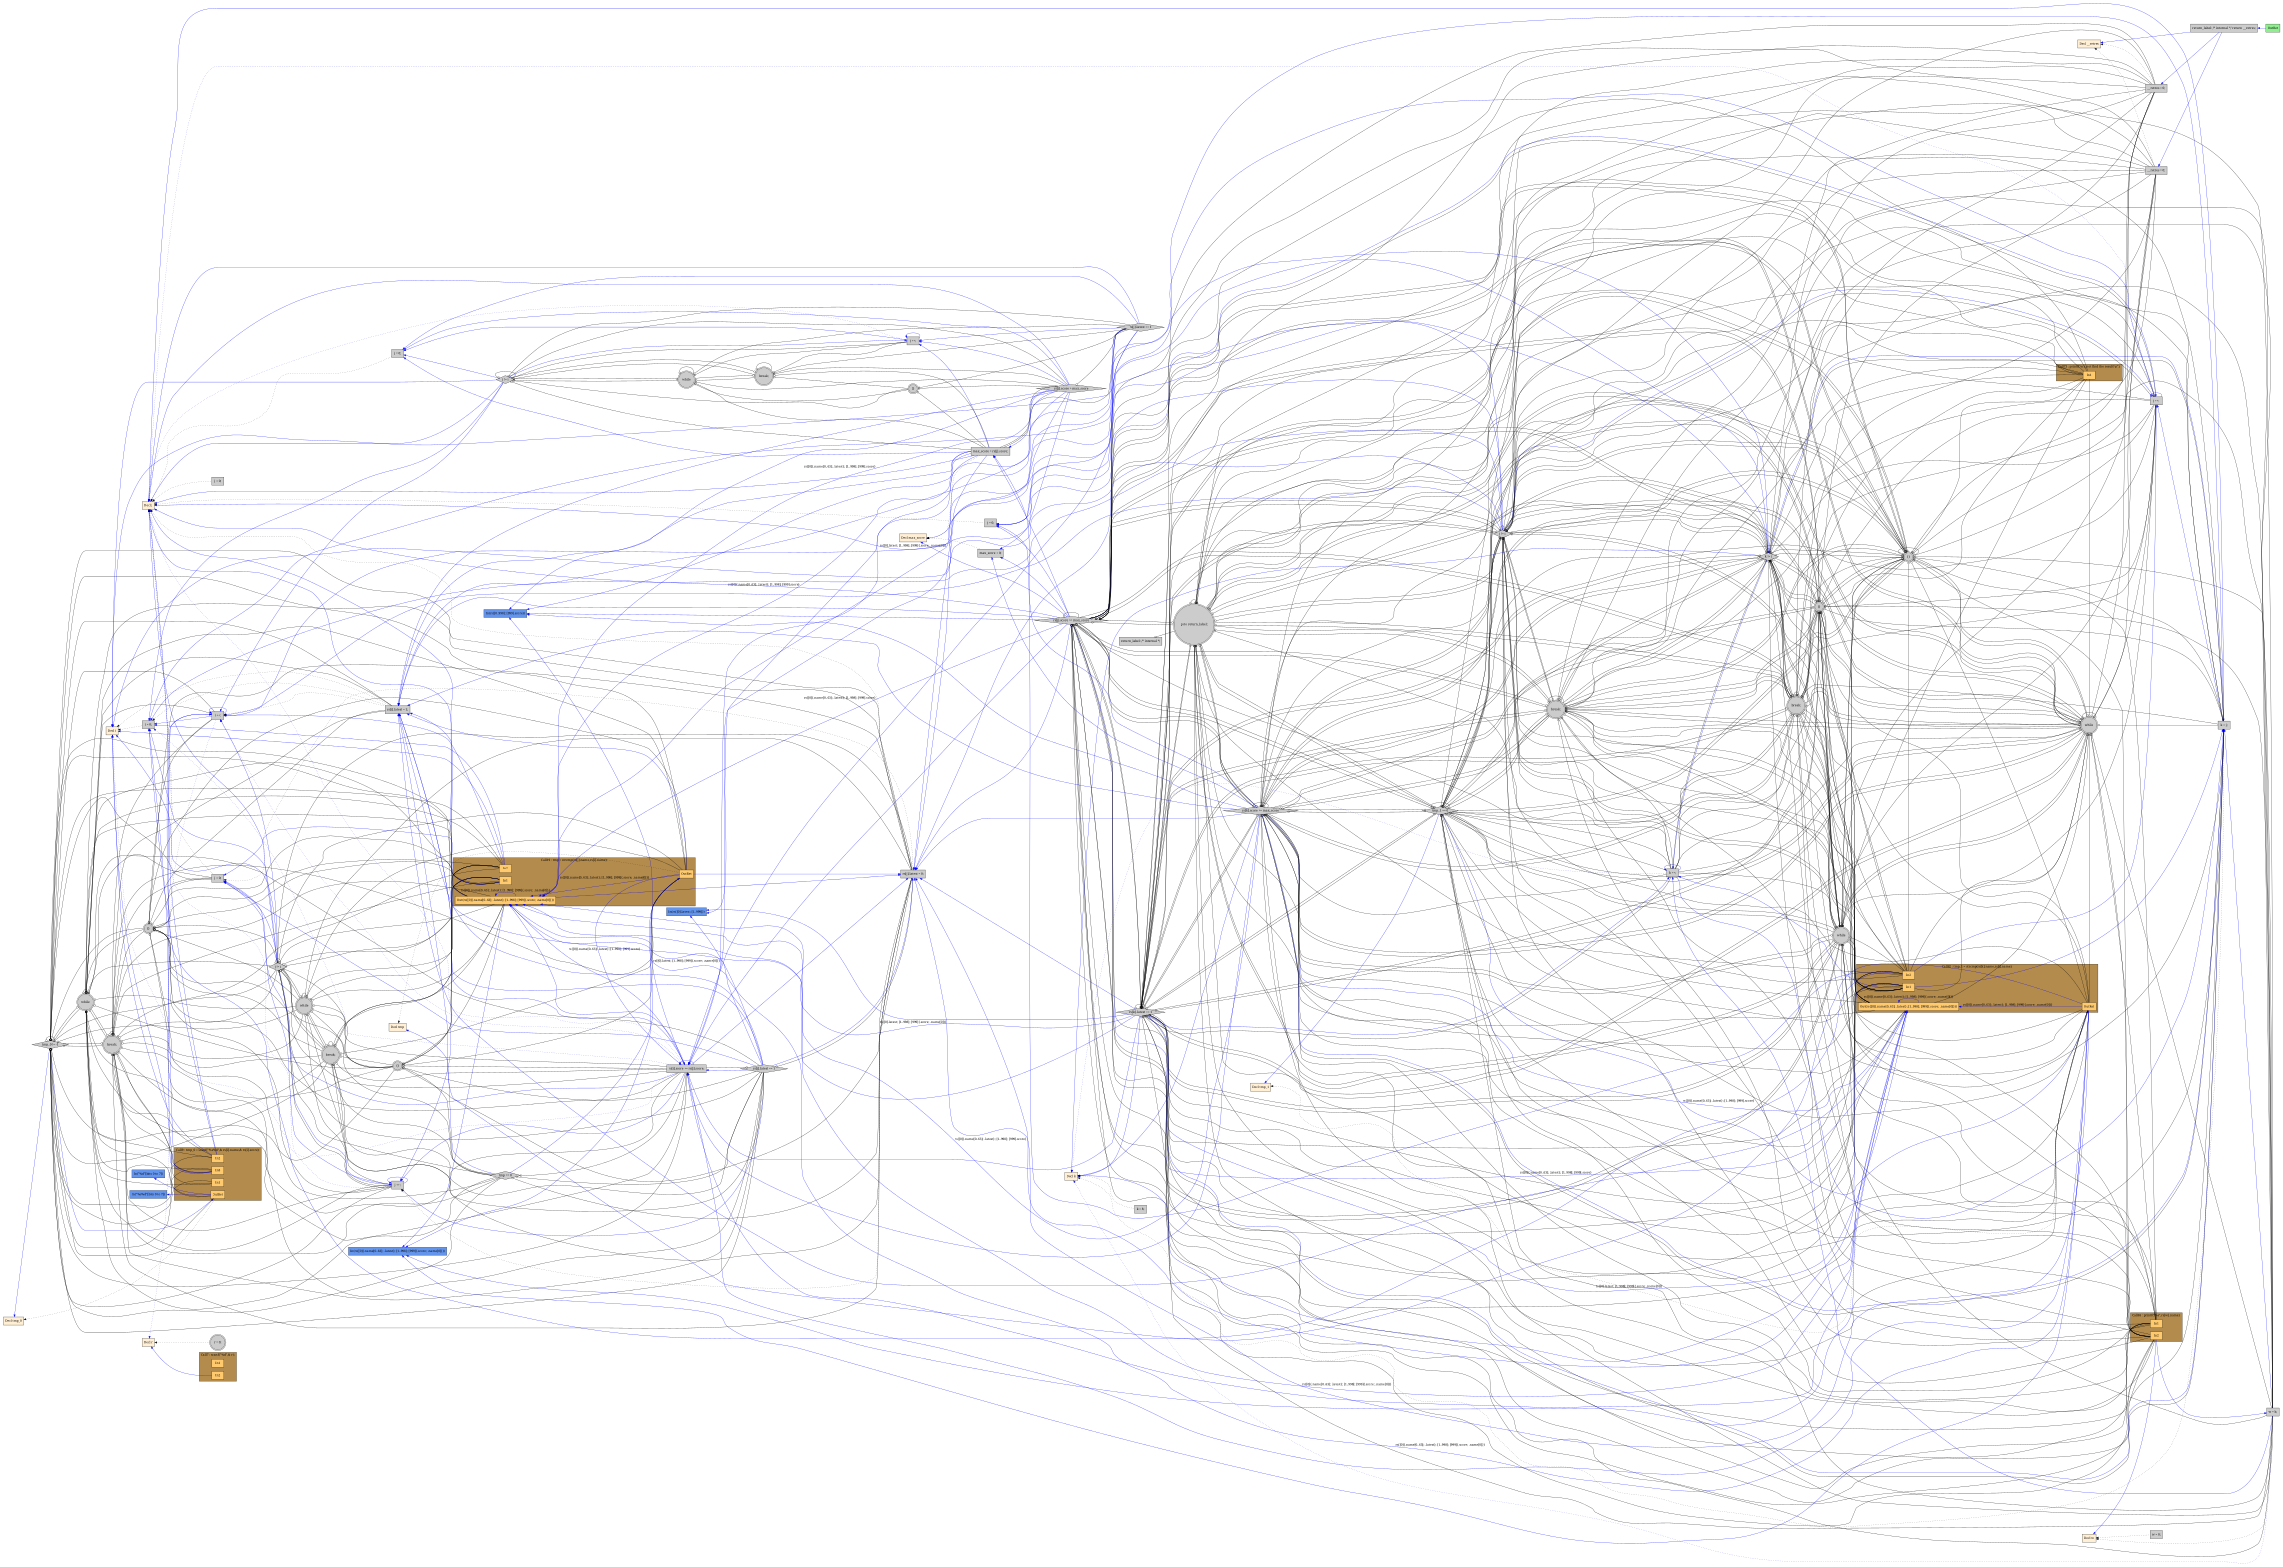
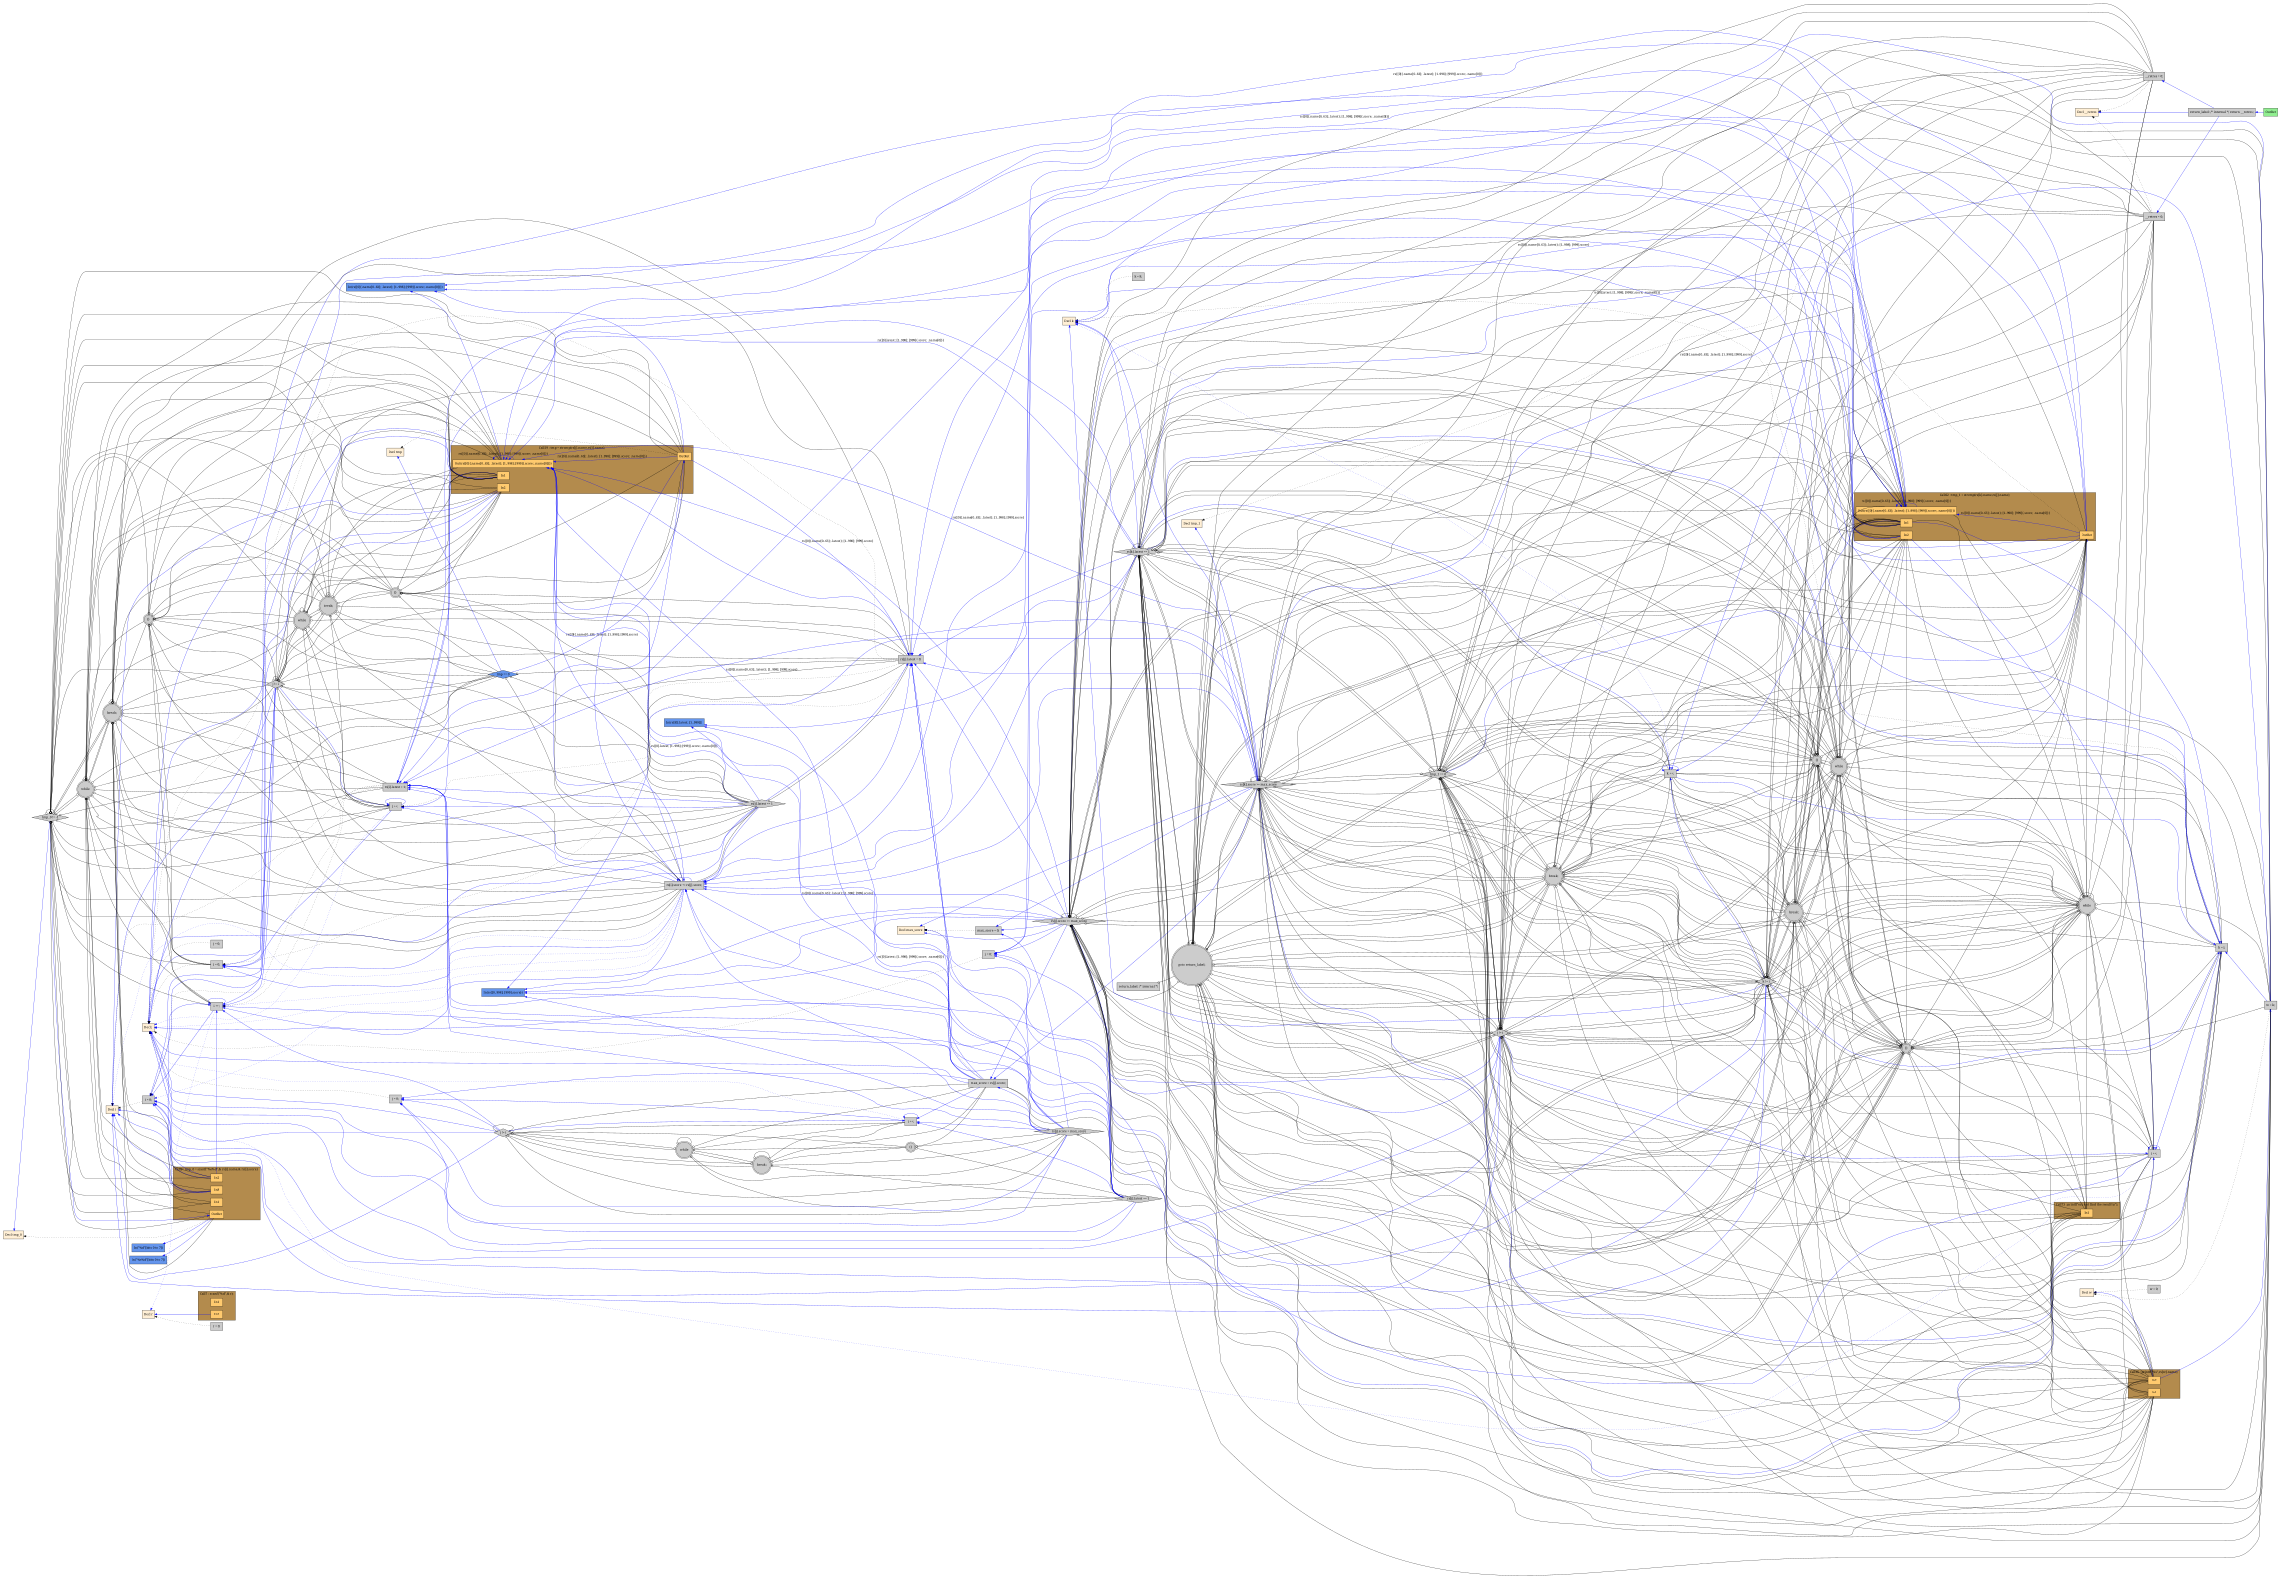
edge "goto return_label;" -> "rs[j].score >= max_score": removed
edge "rs[k].score >= max_score" -> "Decl max_score": added
edge "tmp_1 == 0" -> "Decl tmp_1": now "rs[k].score >= max_score" -> "Decl tmp_1"
node "tmp == 0": fillcolor #cccccc -> #6495ed
node "r = 0;": shape doublecircle -> box
edge "w = k;" -> "Decl k": style dotted -> solid
